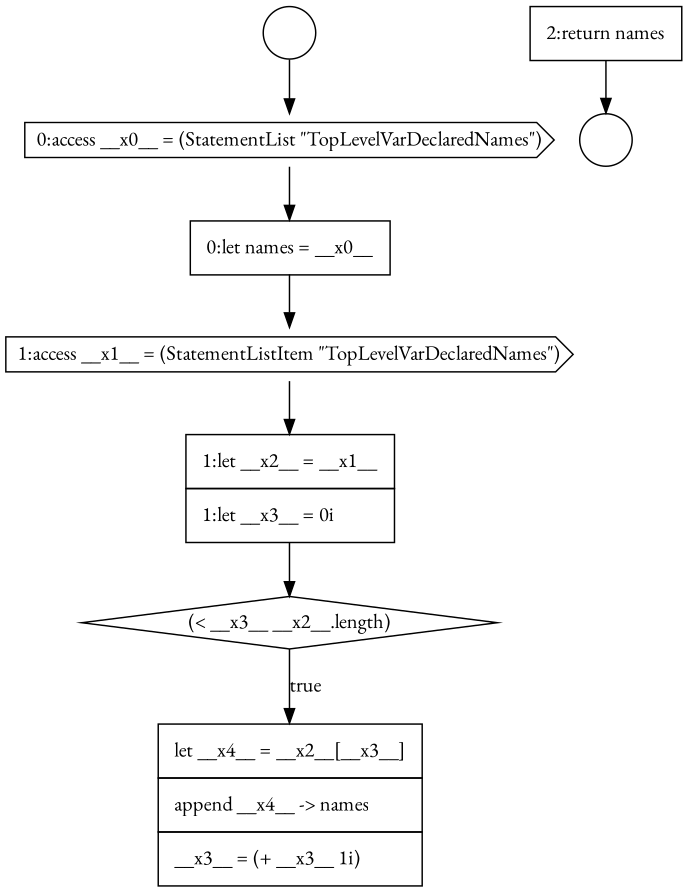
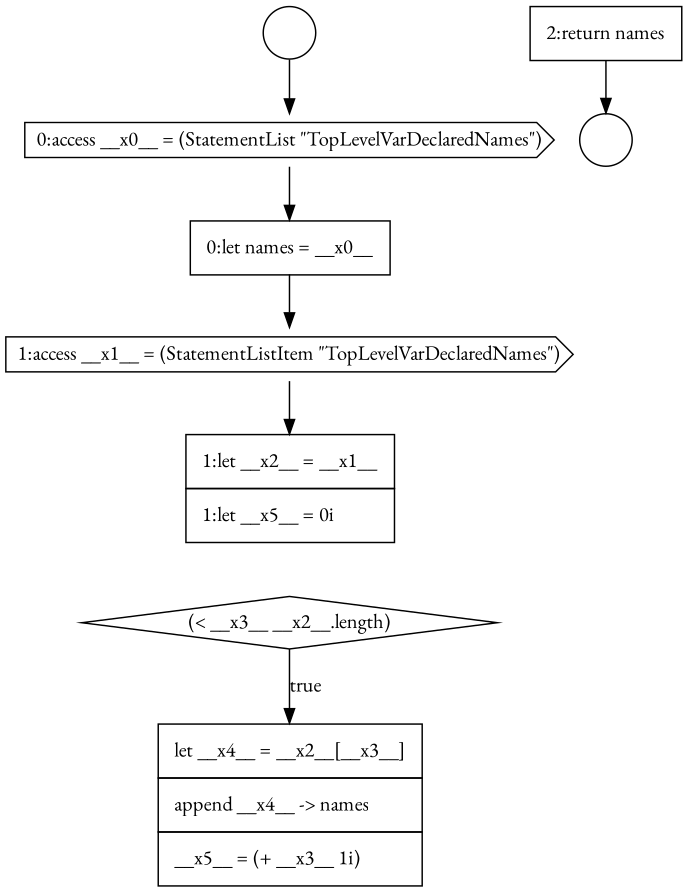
node "1:let __x2__ = __x1__": text "1:let __x3__ = 0i" -> "1:let __x5__ = 0i"
edge "1:let __x2__ = __x1__" -> "(< __x3__ __x2__.length)": removed
node "let __x4__ = __x2__[__x3__]": text "__x3__ = (+ __x3__ 1i)" -> "__x5__ = (+ __x3__ 1i)"
